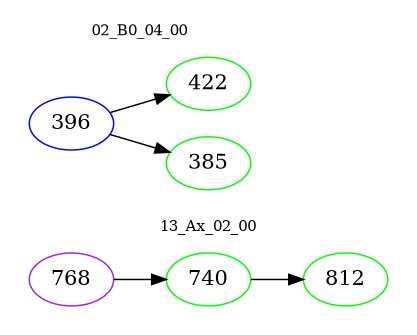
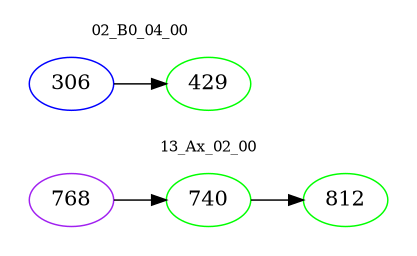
node "422": label "422" -> "429"
node "396": label "396" -> "306"
node "385": removed
